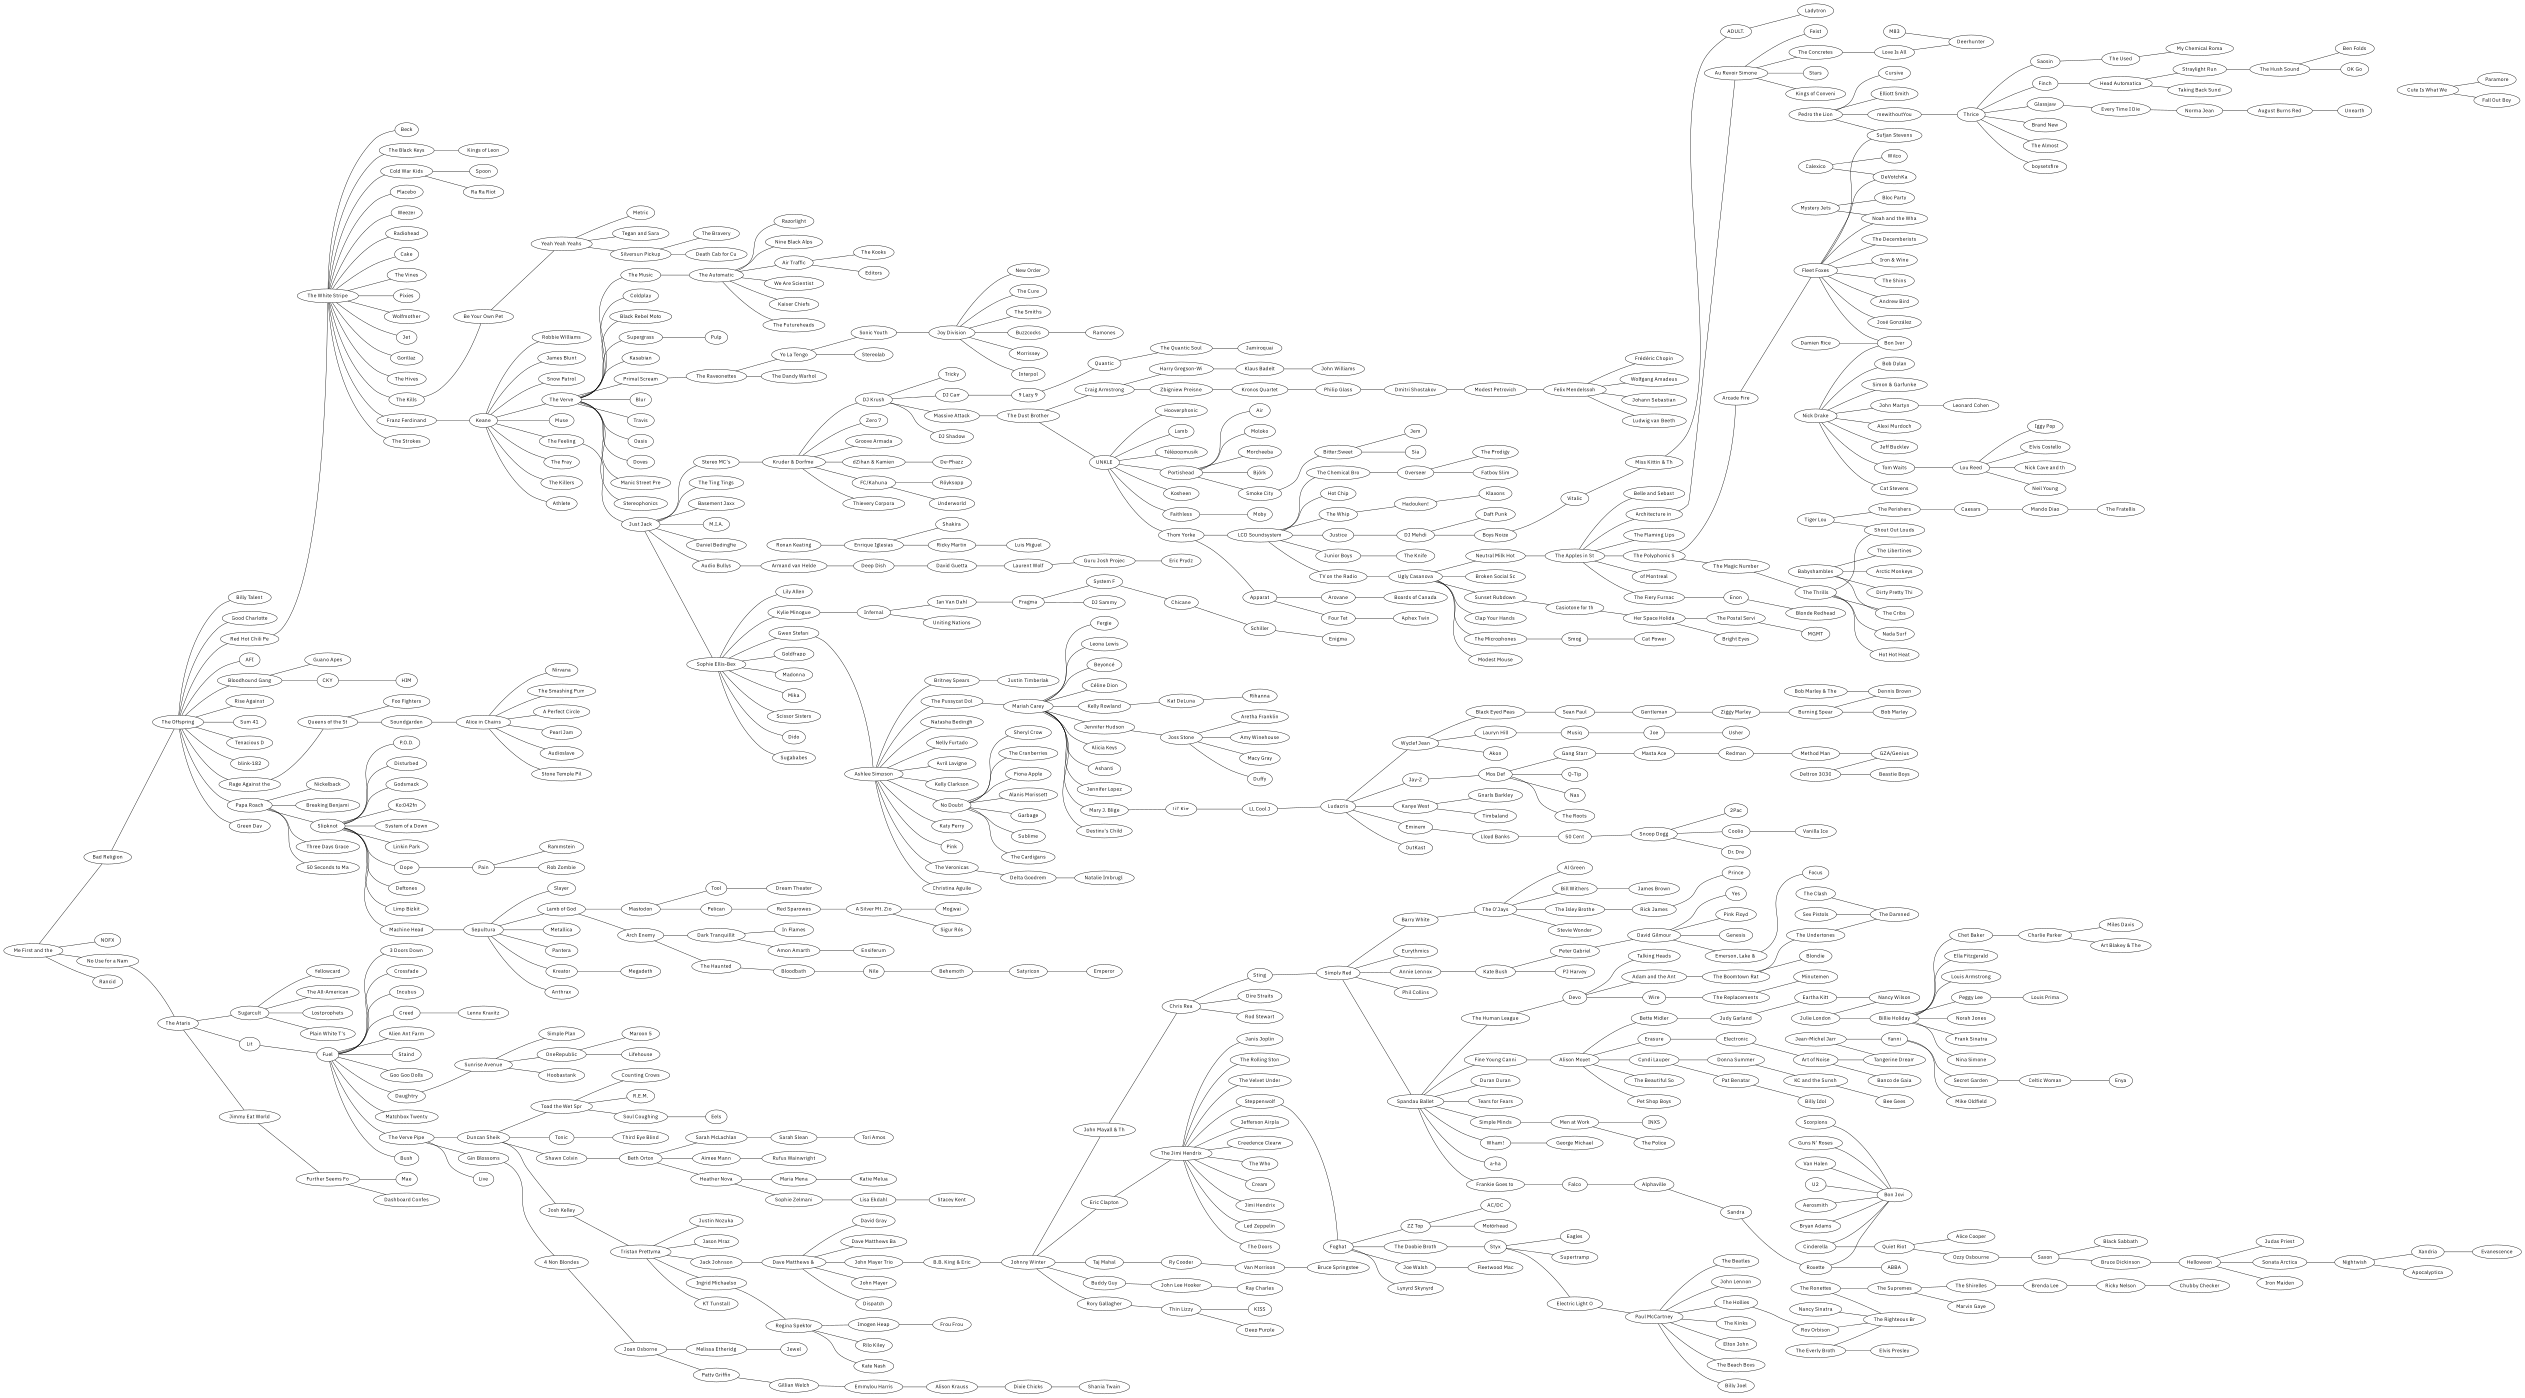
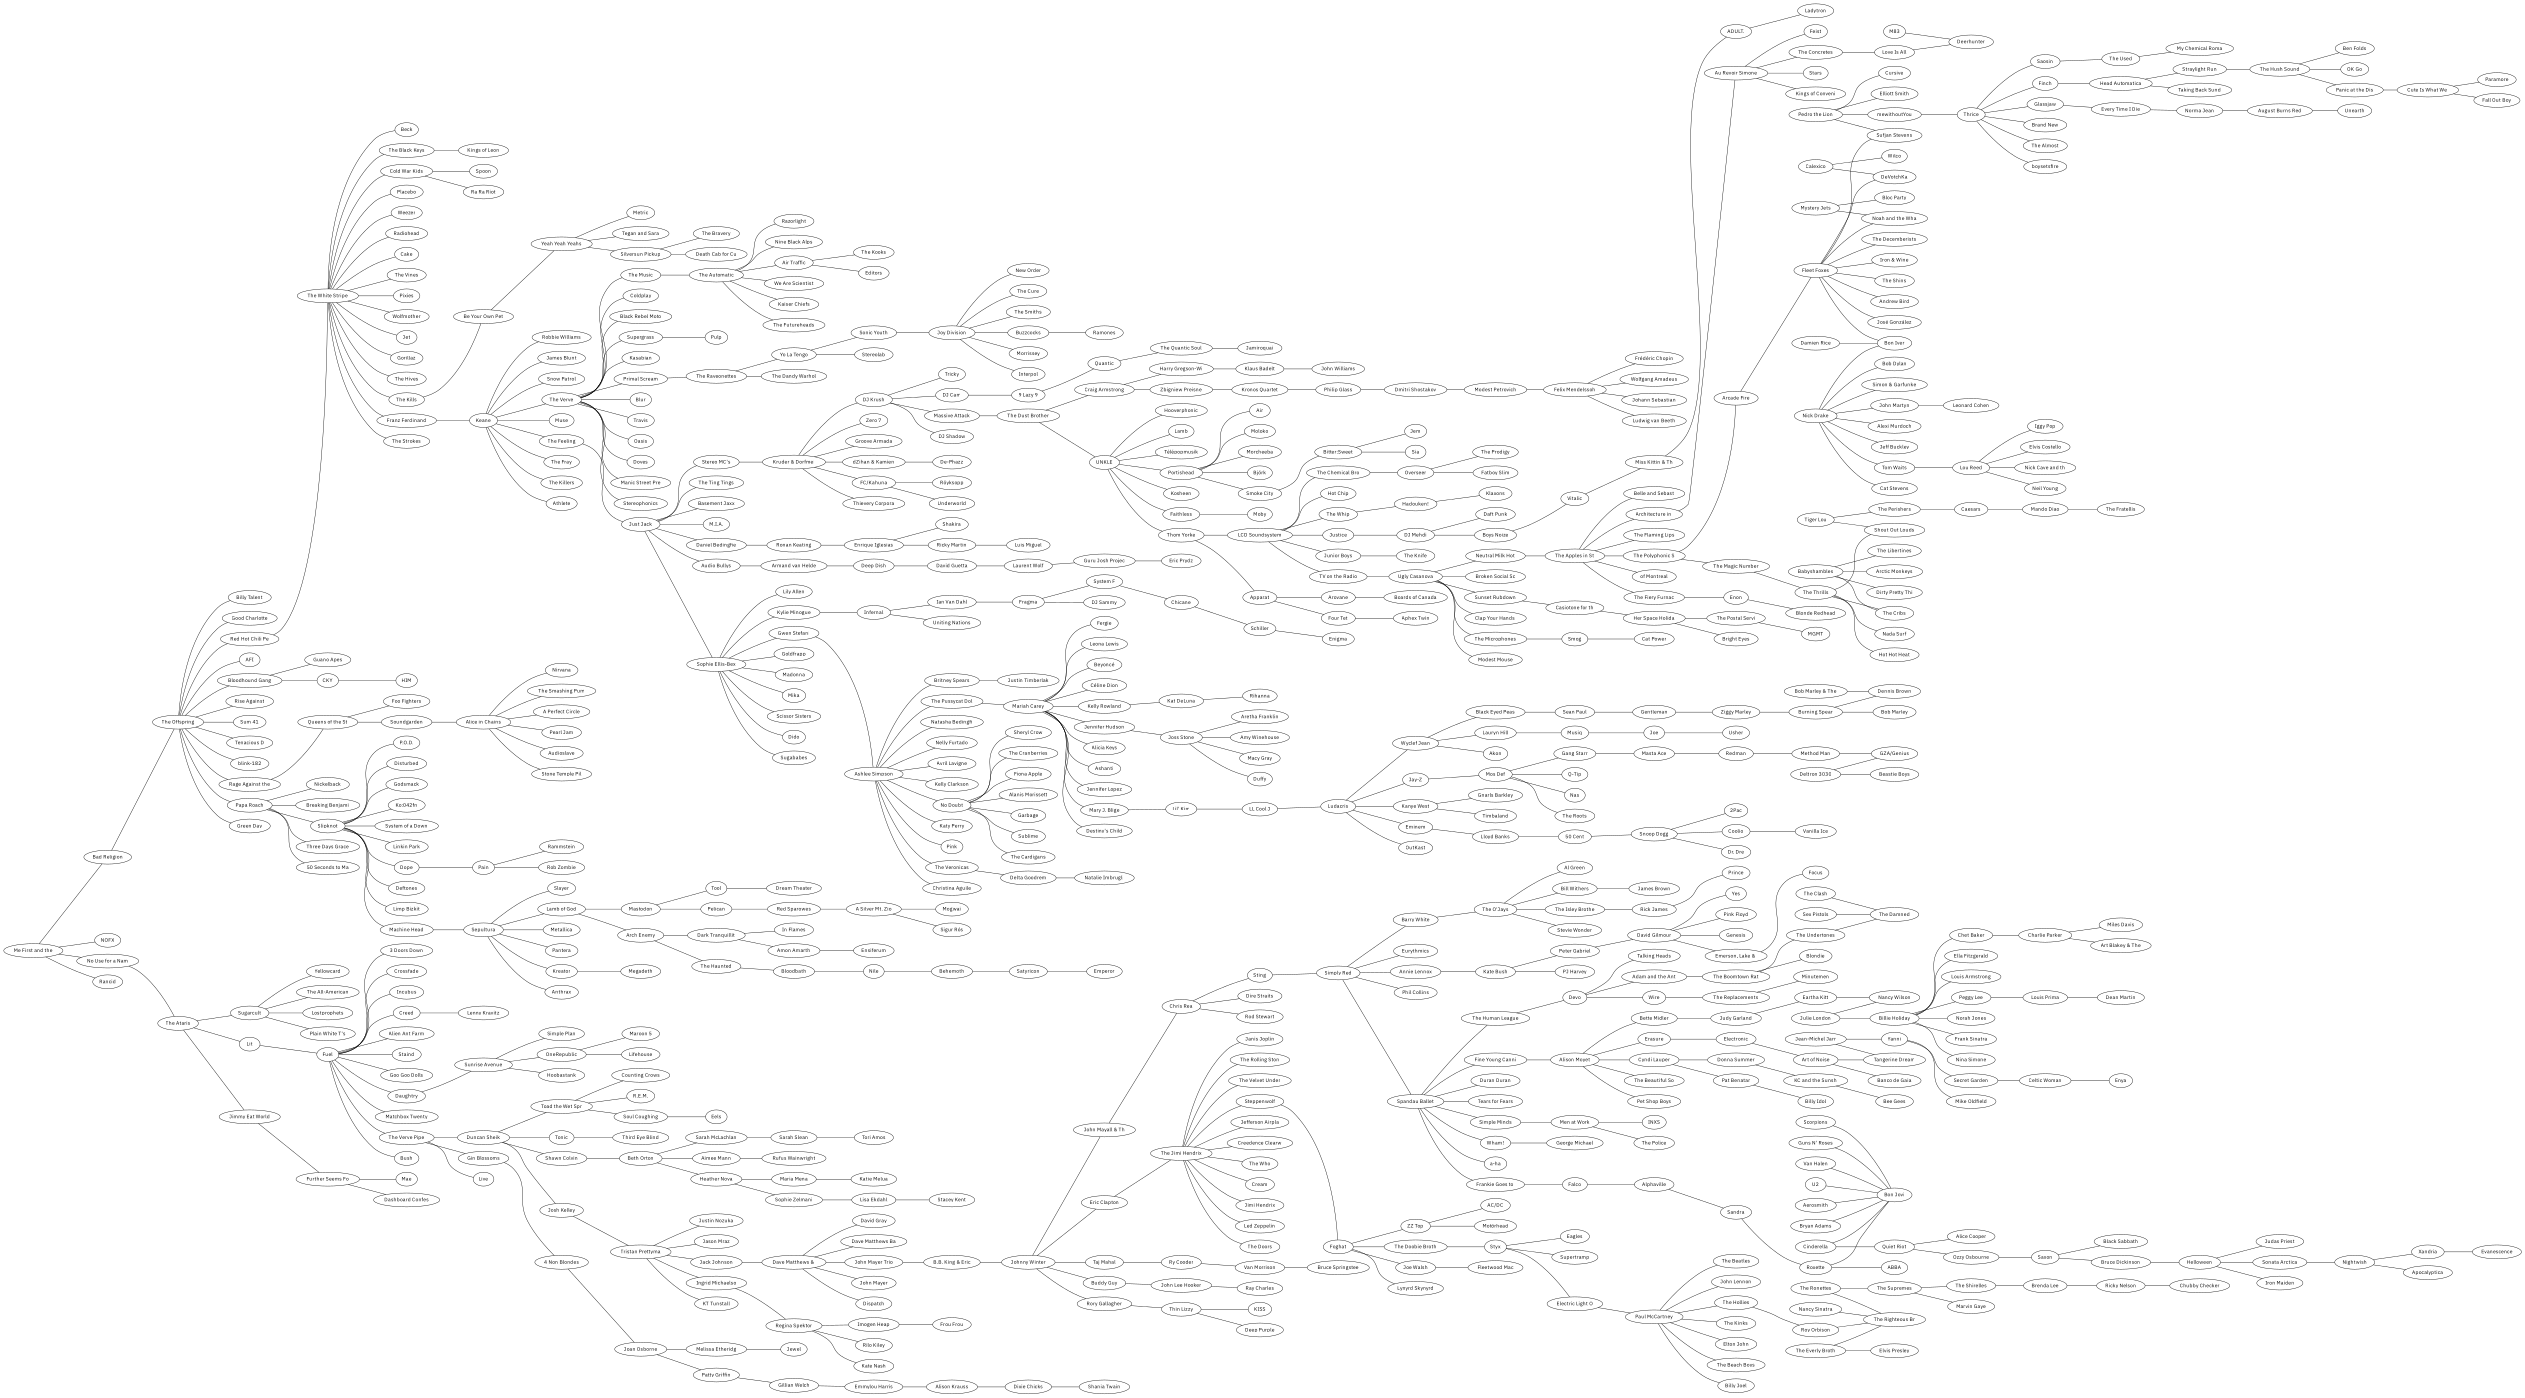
node "Panic at the Dis": added
edge "Daniel Bedingfie" -- "Ronan Keating": added
node "Dean Martin": added
